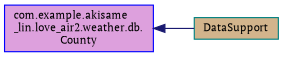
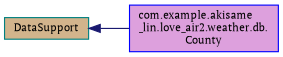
edge "DataSupport" -> "com.example.akisame _lin.love_air2.weather.db. County": reversed
